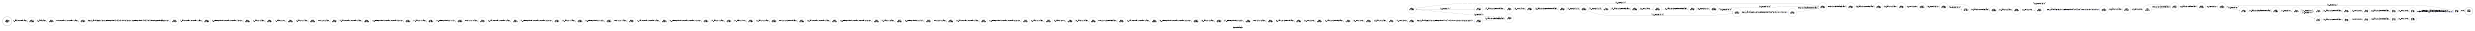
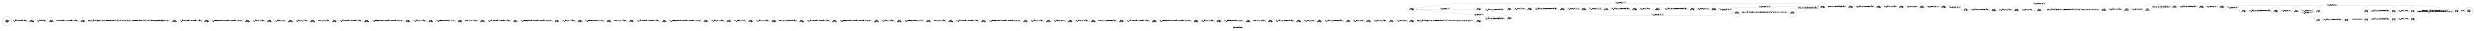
edge "N47014 (rp:42, ep:42)" -> "N46968 (rp:41, ep:41)": now "N47014 (rp:42, ep:42)" -> "N46965 (rp:44, ep:44)"
node "N47008 (rp:10, ep:10)": removed
